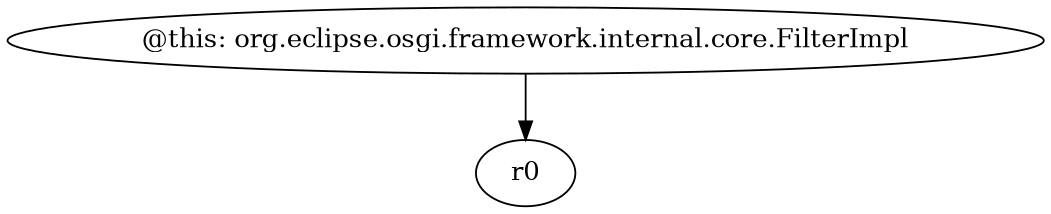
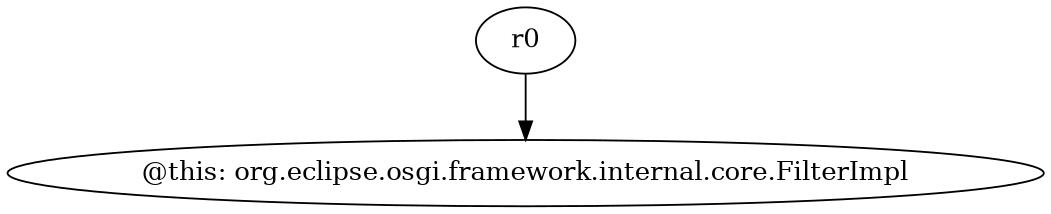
edge "@this: org.eclipse.osgi.framework.internal.core.FilterImpl" -> "r0": reversed
